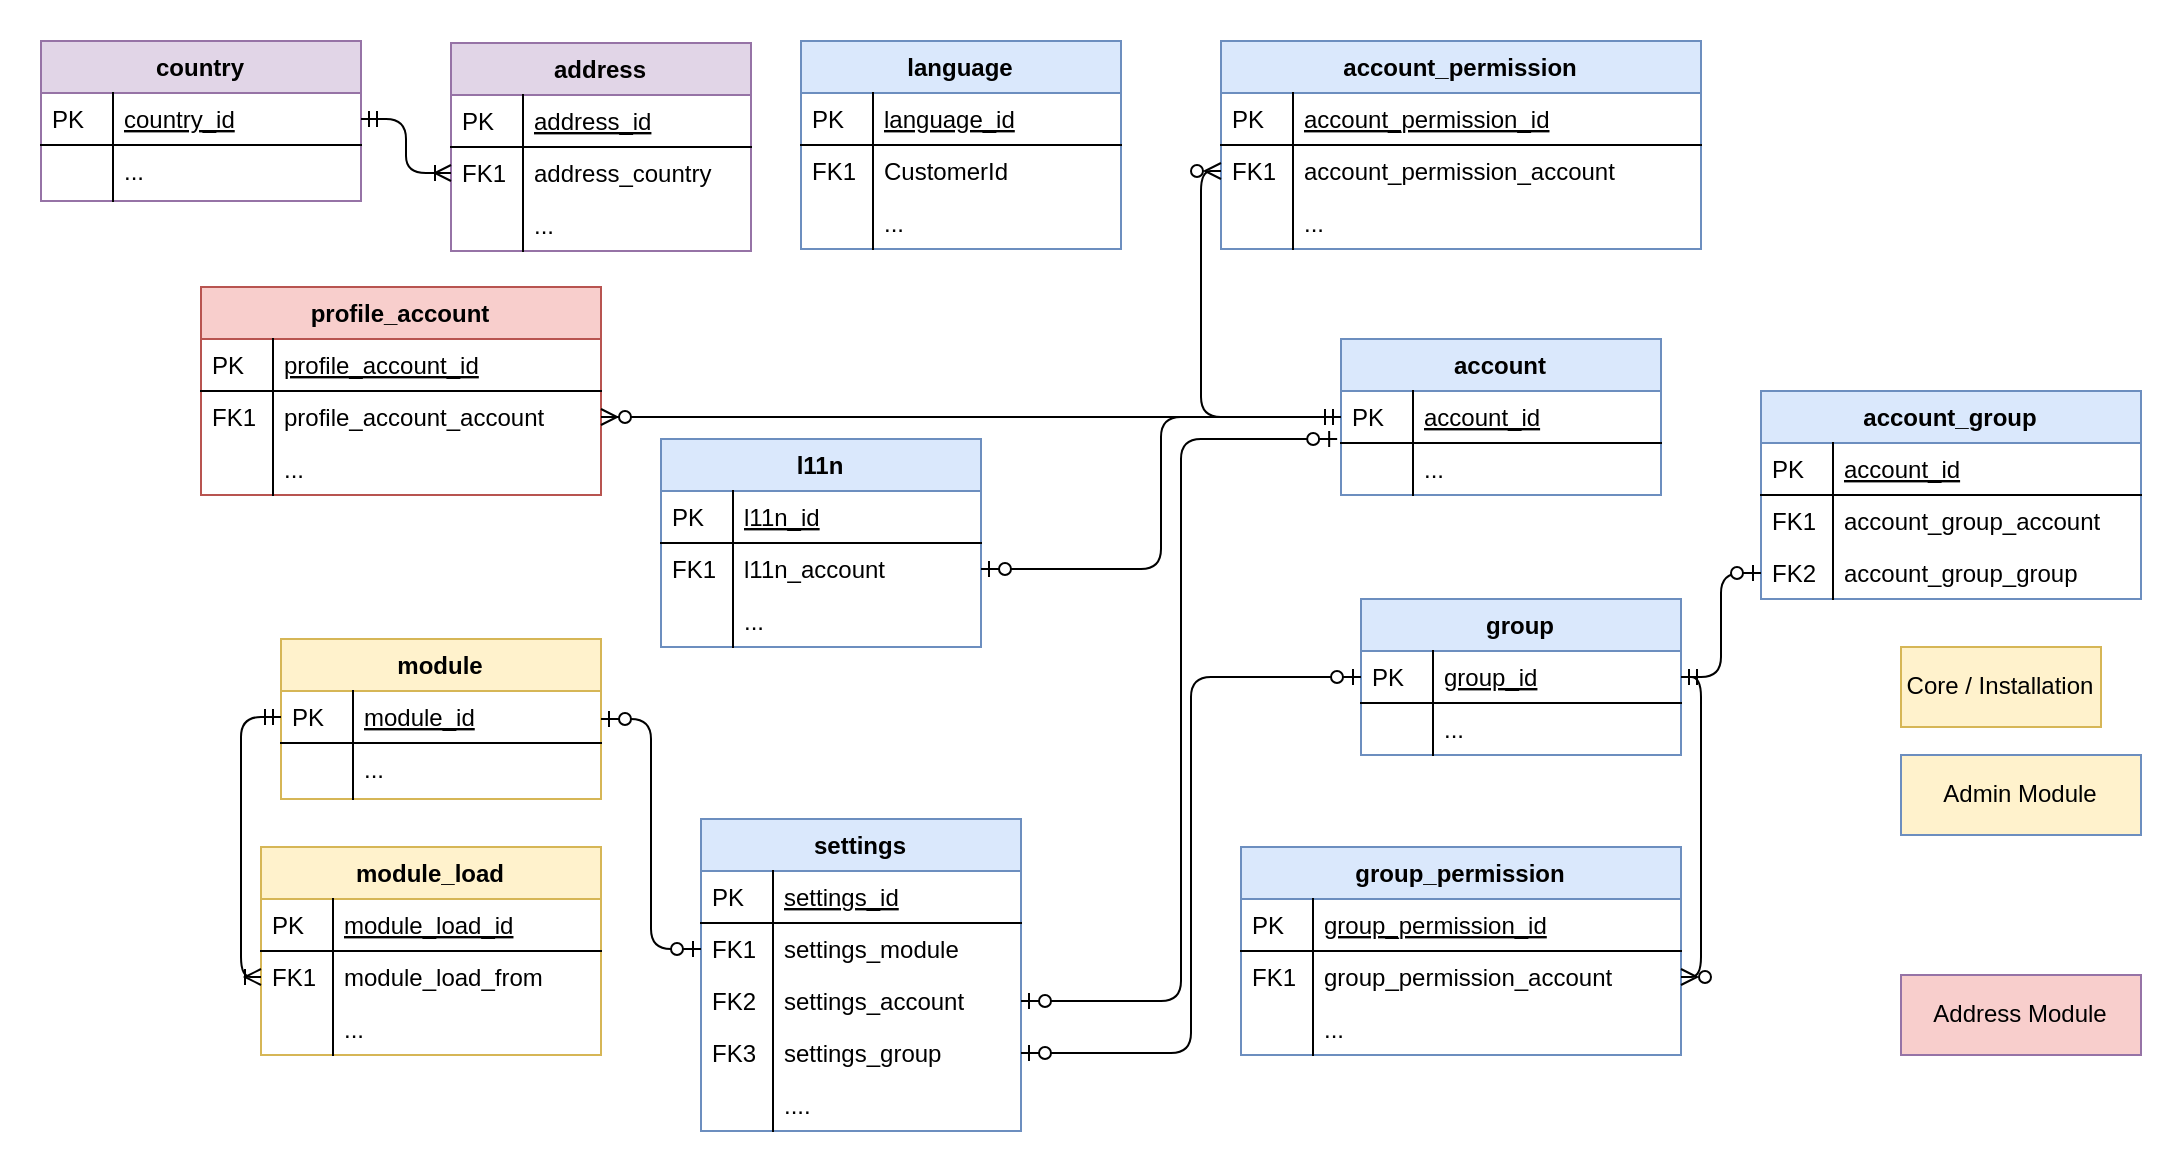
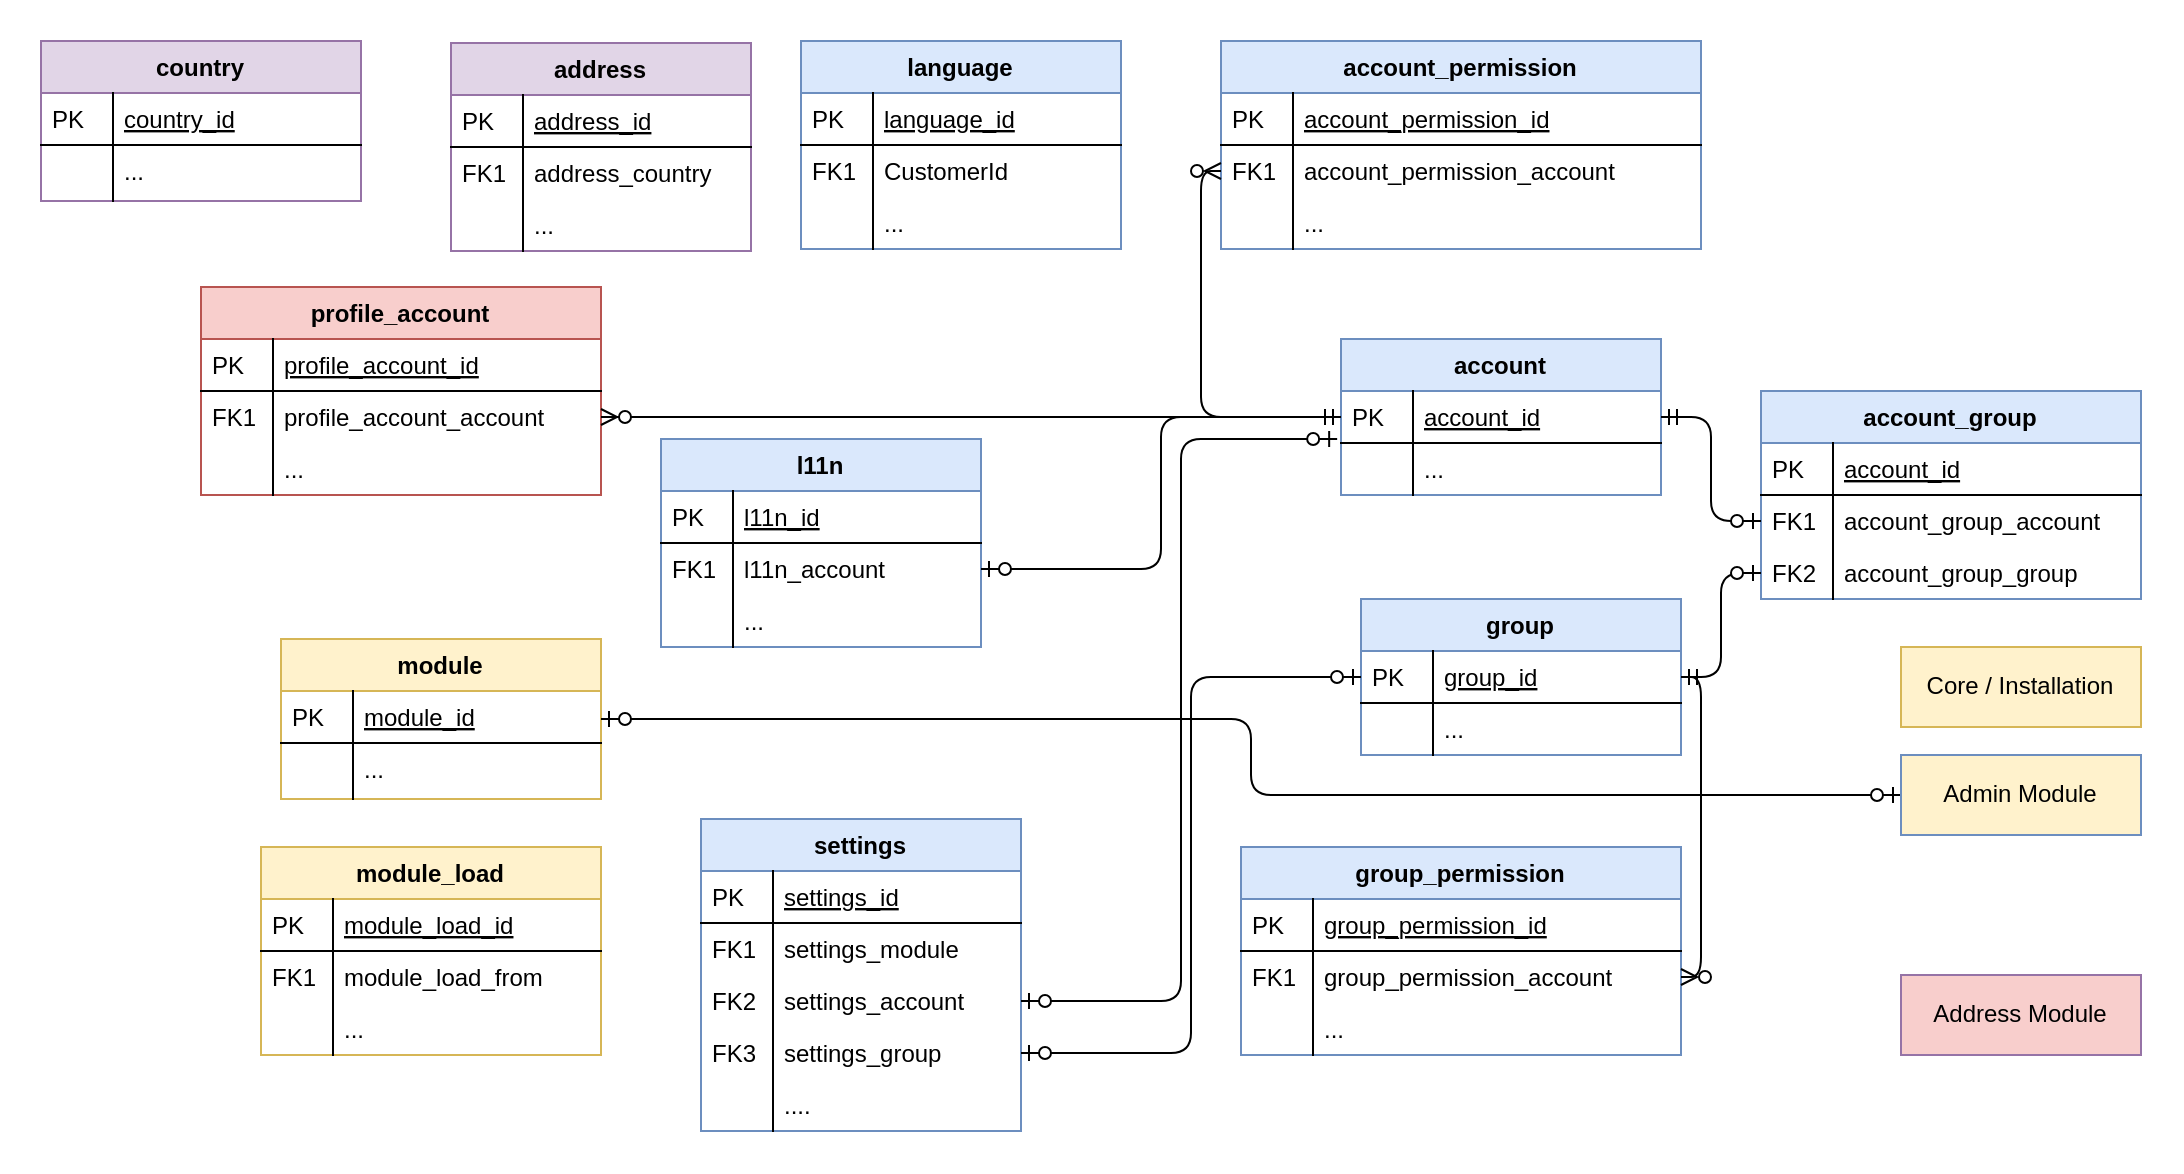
edge "country_id" -- "address_country": removed
edge "account" -- "account_group_account": added
node "Core / Installation": size 200x80 -> 240x80
edge "module_id" -- "module_load_from": removed
edge "module" -- "settings_module": now "module" -- "Admin Module"
